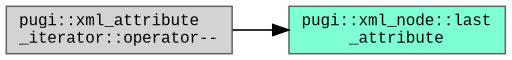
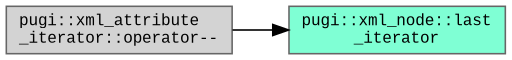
node "pugi::xml_node::last _attribute": label "pugi::xml_node::last _attribute" -> "pugi::xml_node::last _iterator"
